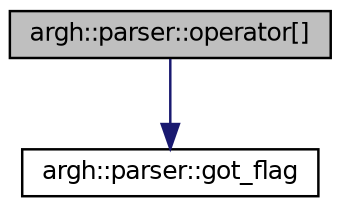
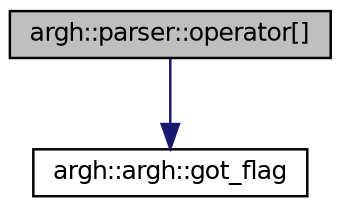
node "argh::parser::got_flag": label "argh::parser::got_flag" -> "argh::argh::got_flag"
